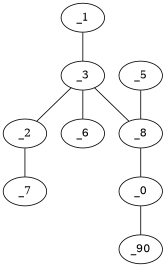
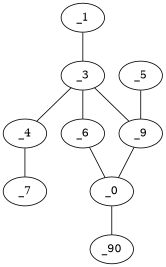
node "_2": label "_2" -> "_4"
node "_8": label "_8" -> "_9"
edge "_6" -- "_0": added
